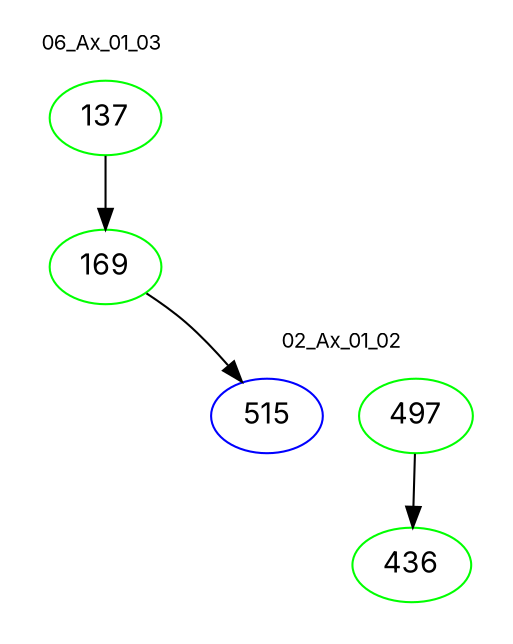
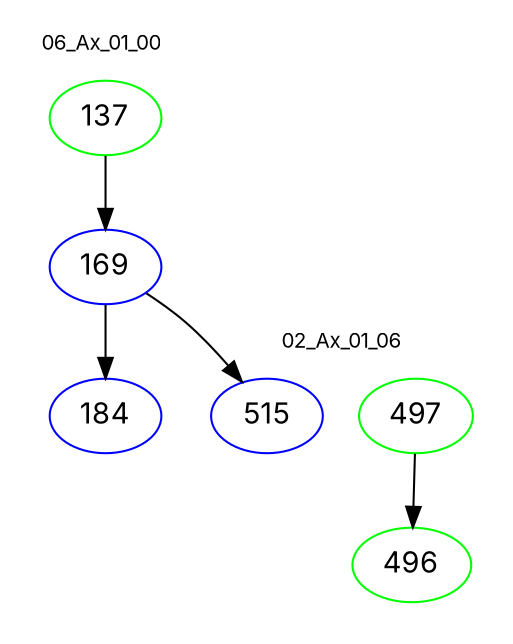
cluster "06_Ax_01_03": label "06_Ax_01_03" -> "06_Ax_01_00"
node "169": color green -> blue
cluster "02_Ax_01_02": label "02_Ax_01_02" -> "02_Ax_01_06"
node "184": added
node "436": label "436" -> "496"
